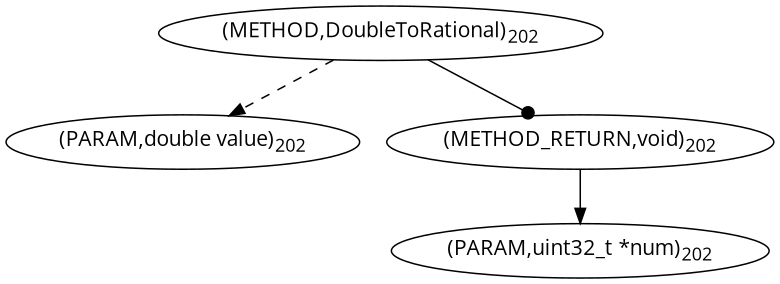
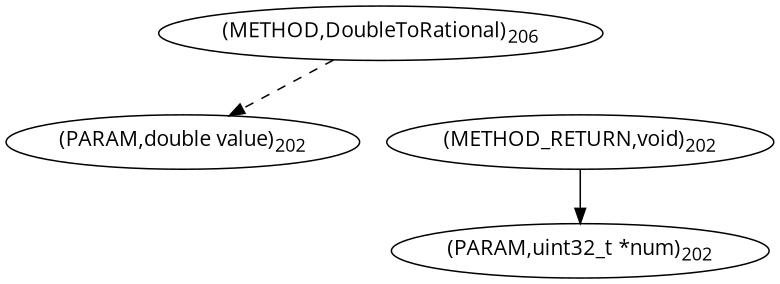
node "(METHOD,DoubleToRational)": text "202" -> "206"
edge "(METHOD,DoubleToRational)" -> "(METHOD_RETURN,void)": removed
